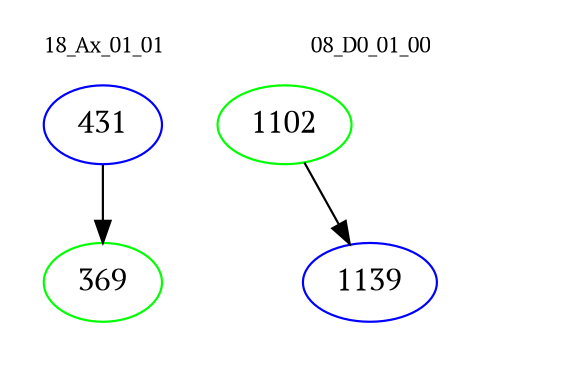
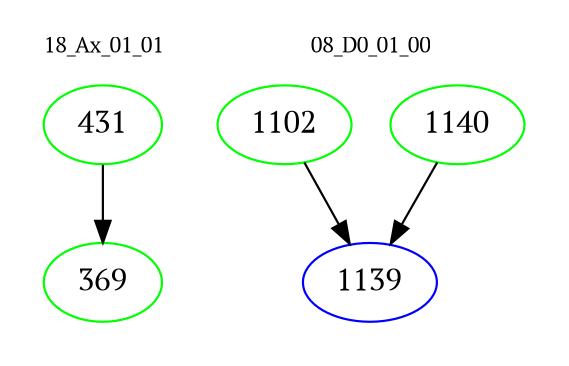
node "431": color blue -> green
node "1140": added
